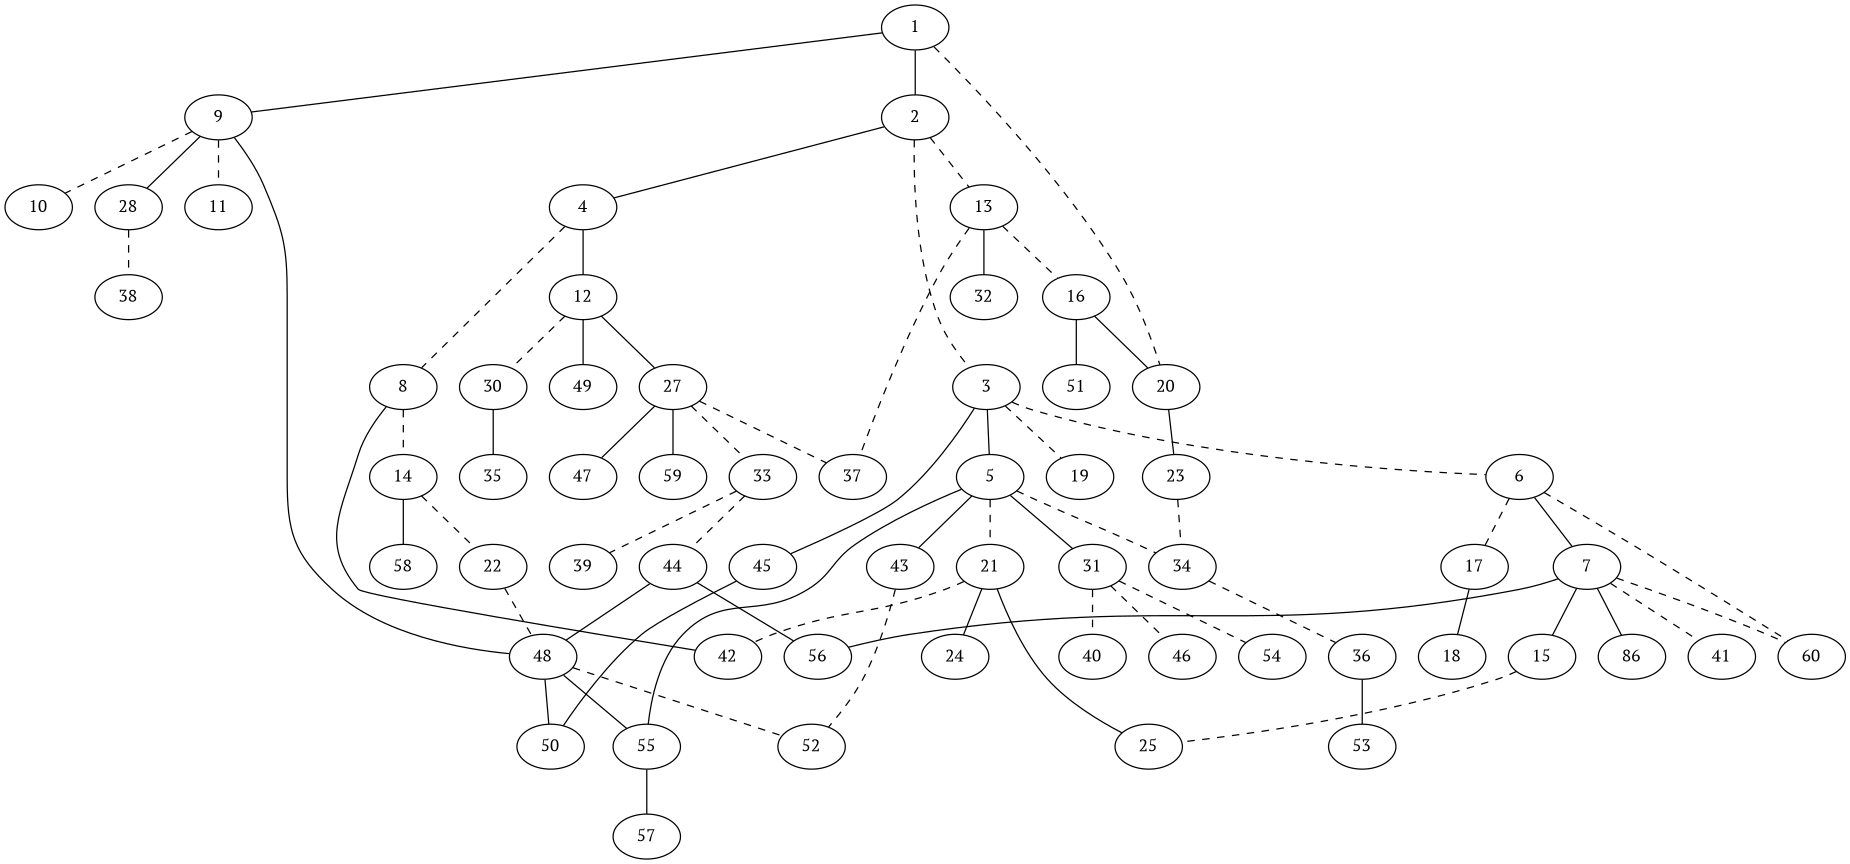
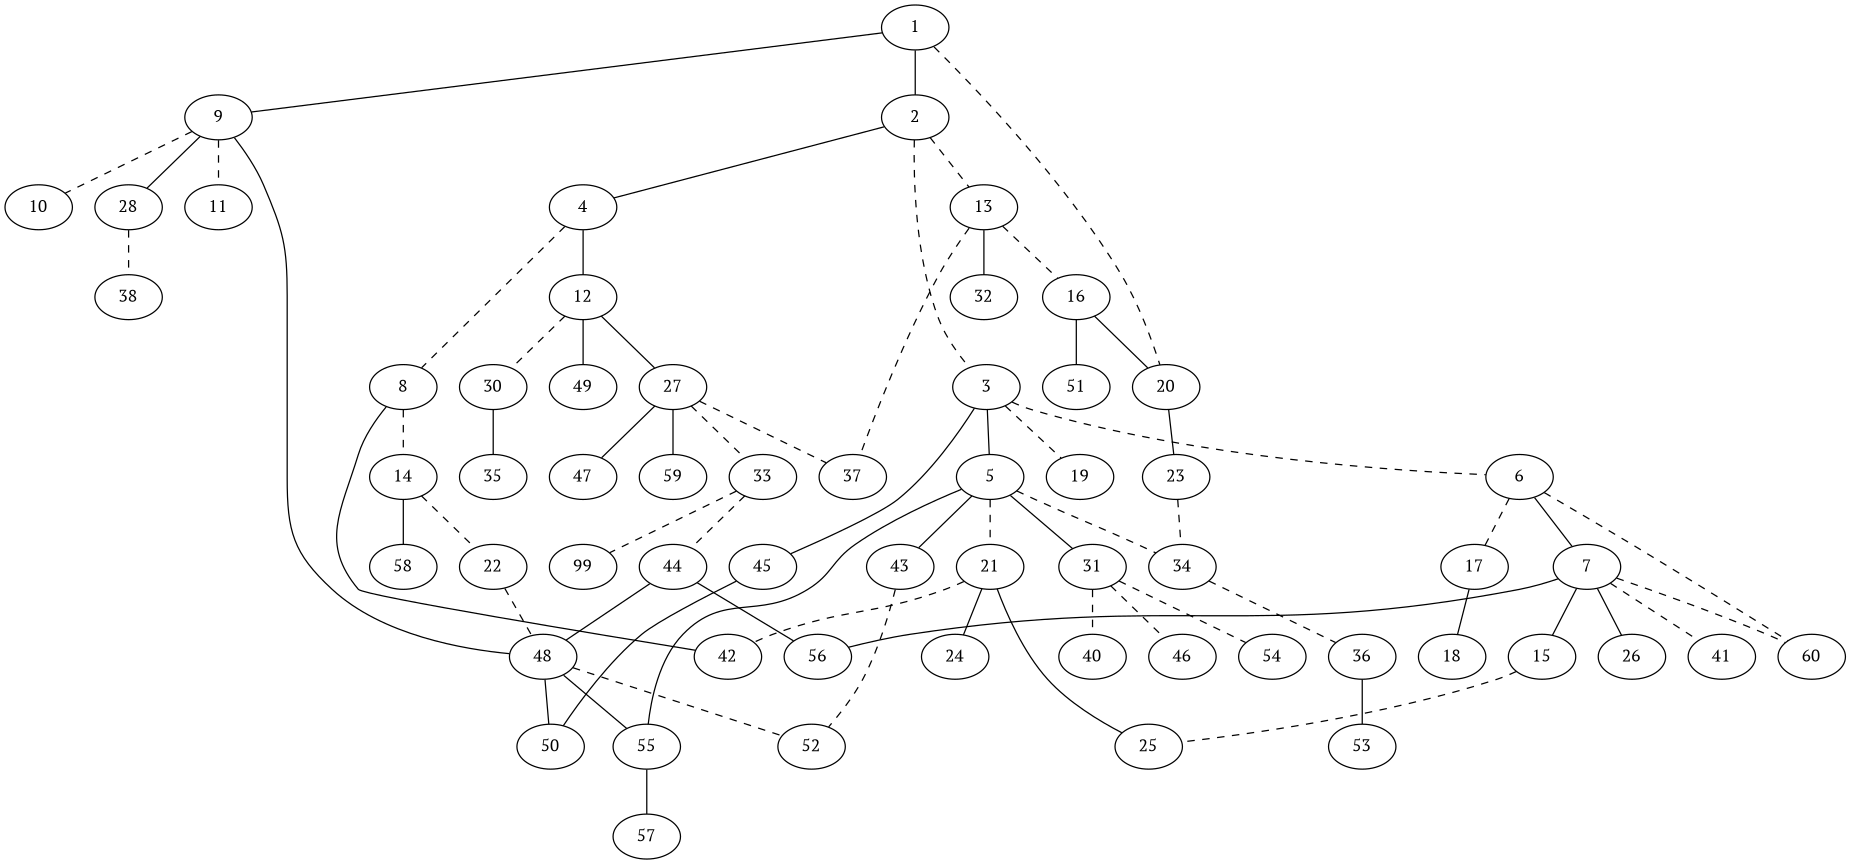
node "39": label "39" -> "99"
node "86": label "86" -> "26"
